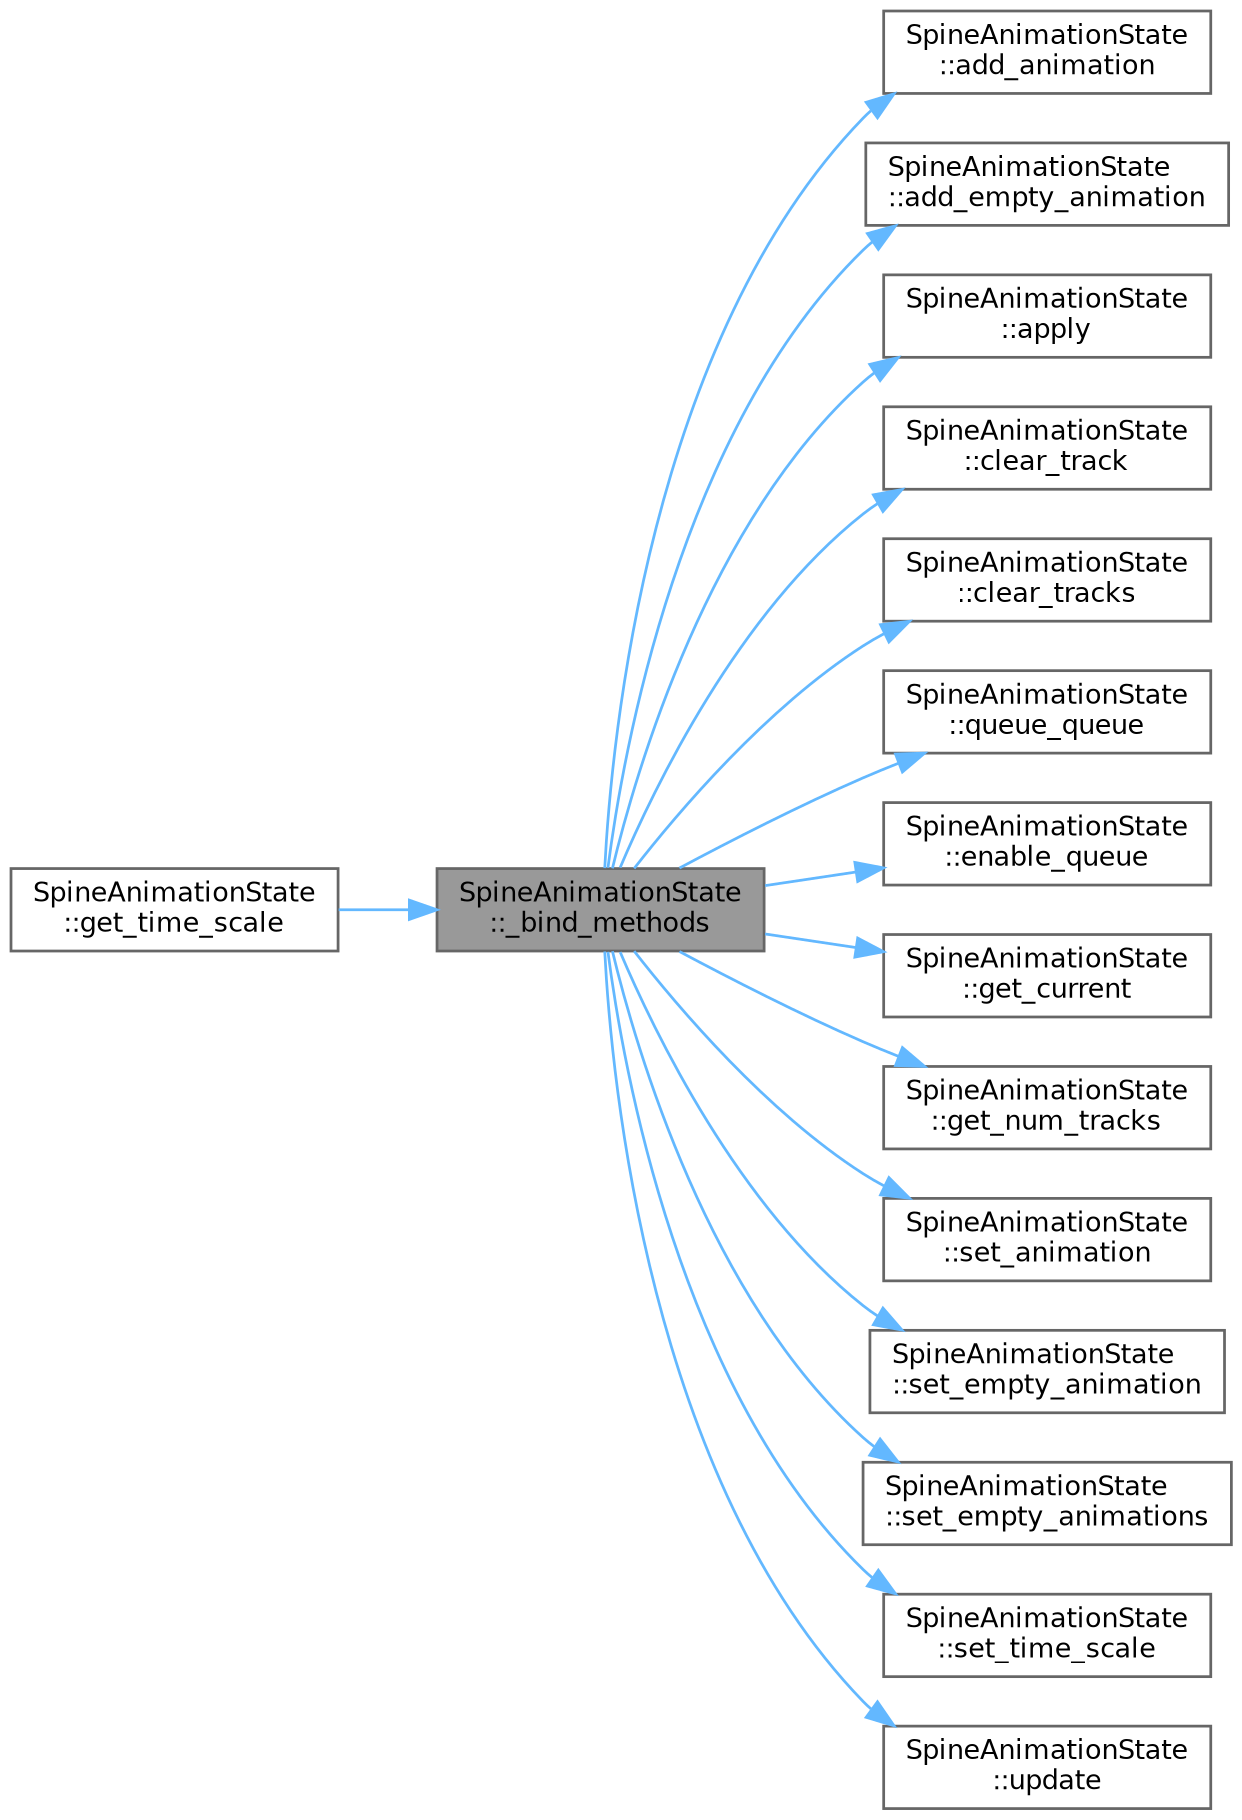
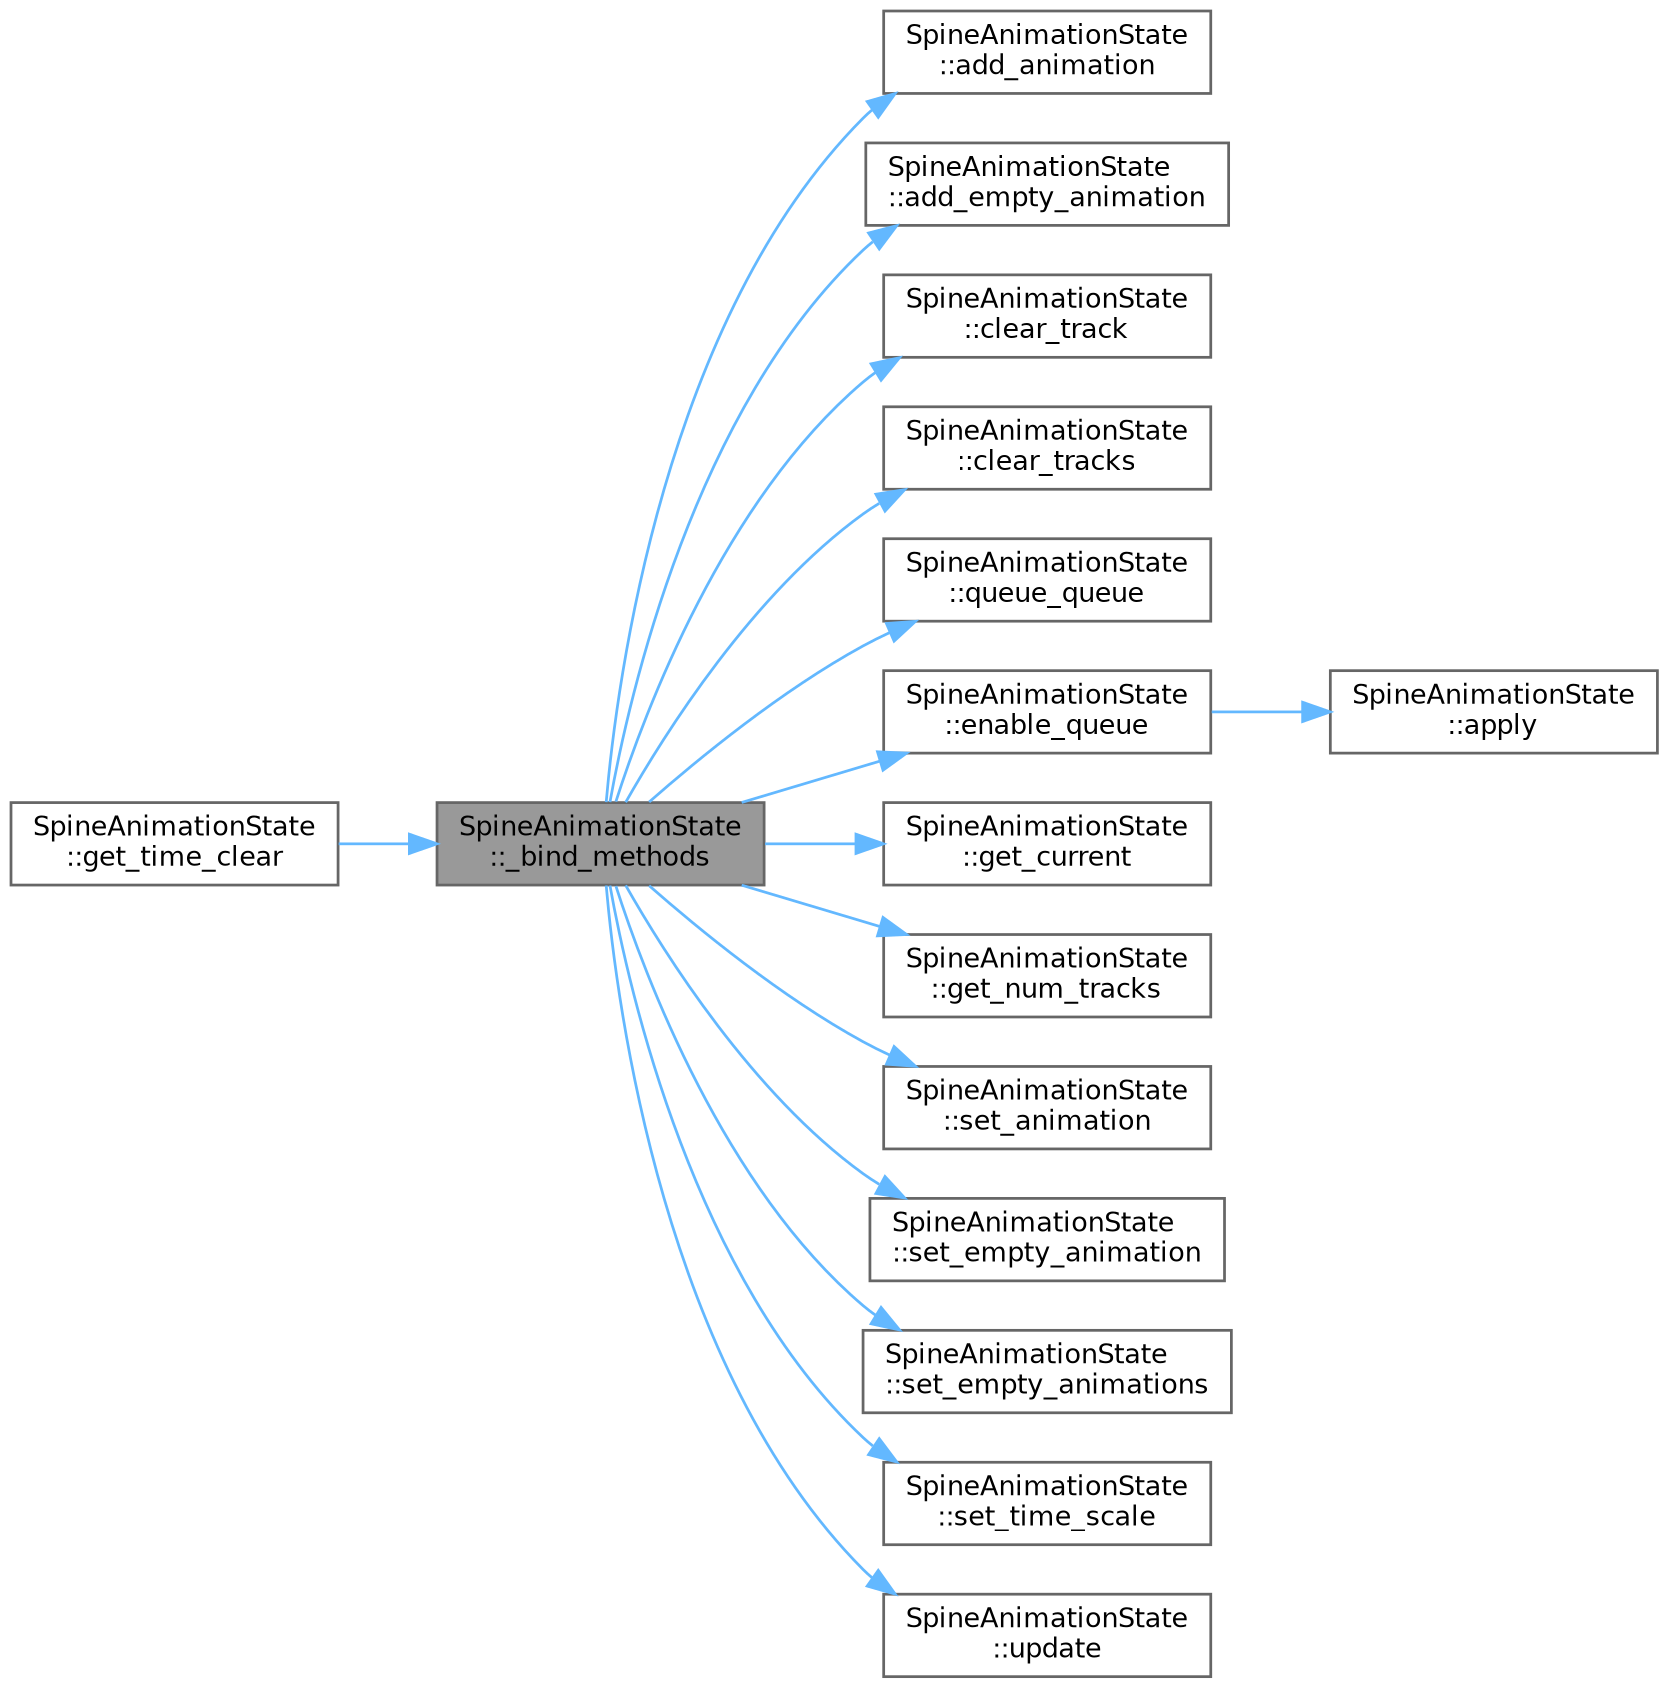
edge "SpineAnimationState ::_bind_methods" -> "SpineAnimationState ::apply": now "SpineAnimationState ::enable_queue" -> "SpineAnimationState ::apply"
node "SpineAnimationState ::get_time_scale": label "SpineAnimationState ::get_time_scale" -> "SpineAnimationState ::get_time_clear"
